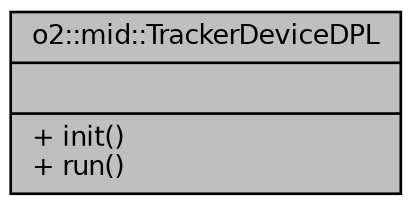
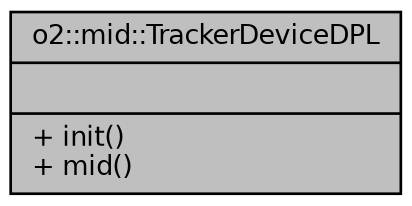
node "o2::mid::TrackerDeviceDPL": text "+ run()" -> "+ mid()"
